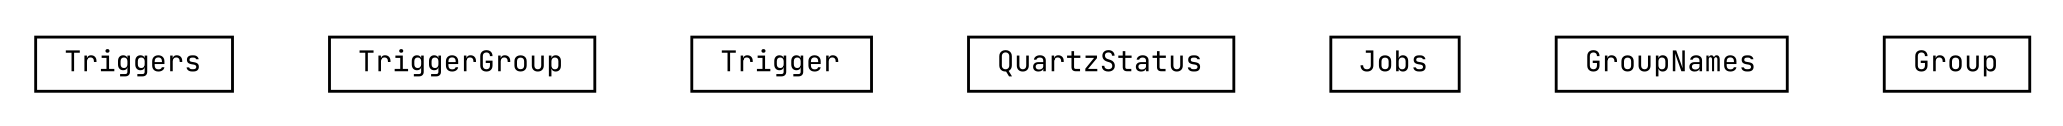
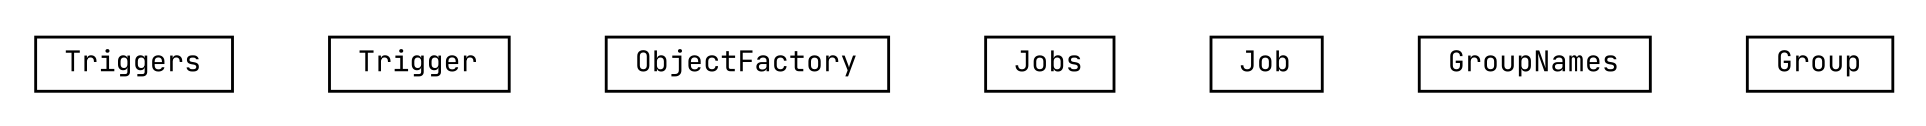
node "TriggerGroup": removed
node "ObjectFactory": added
node "QuartzStatus": removed
node "Job": added
